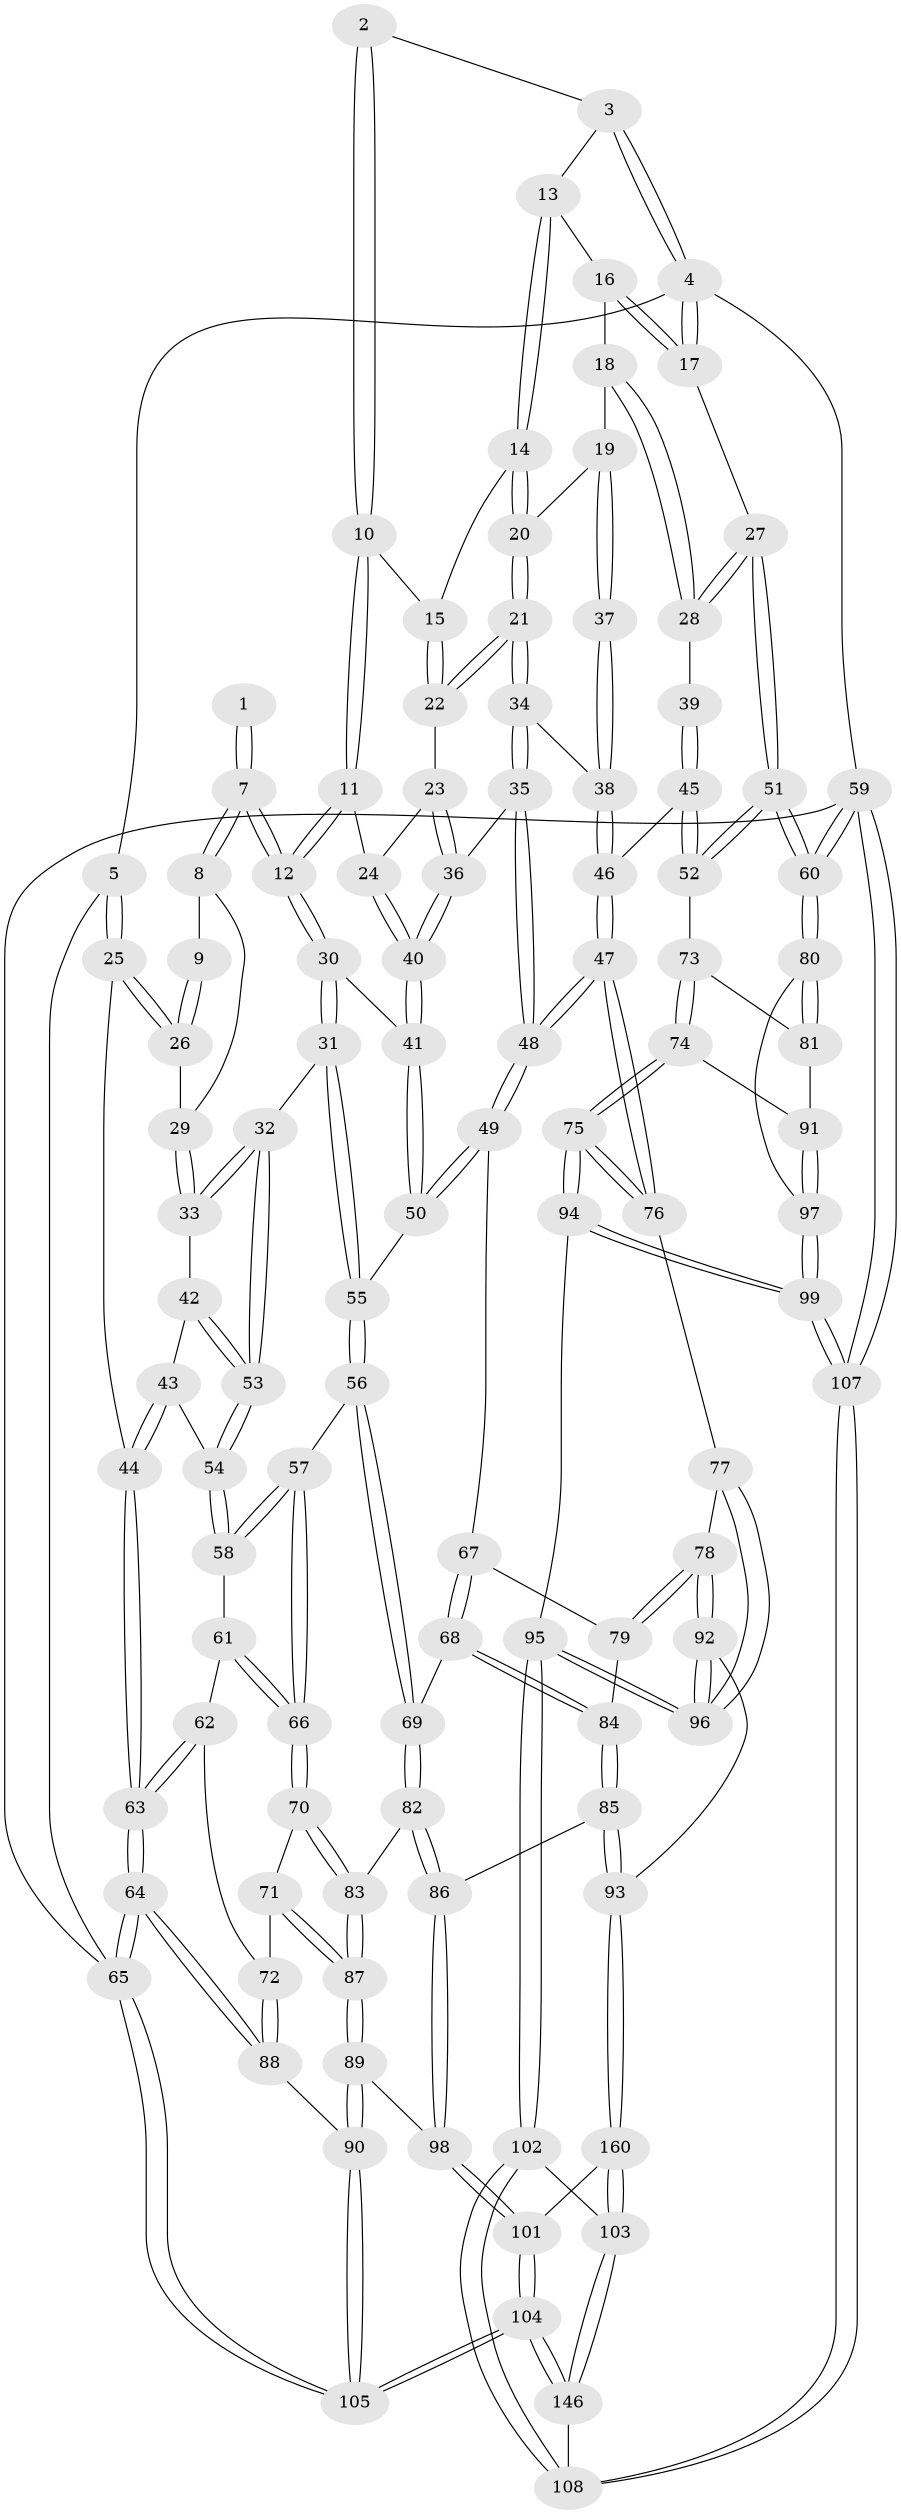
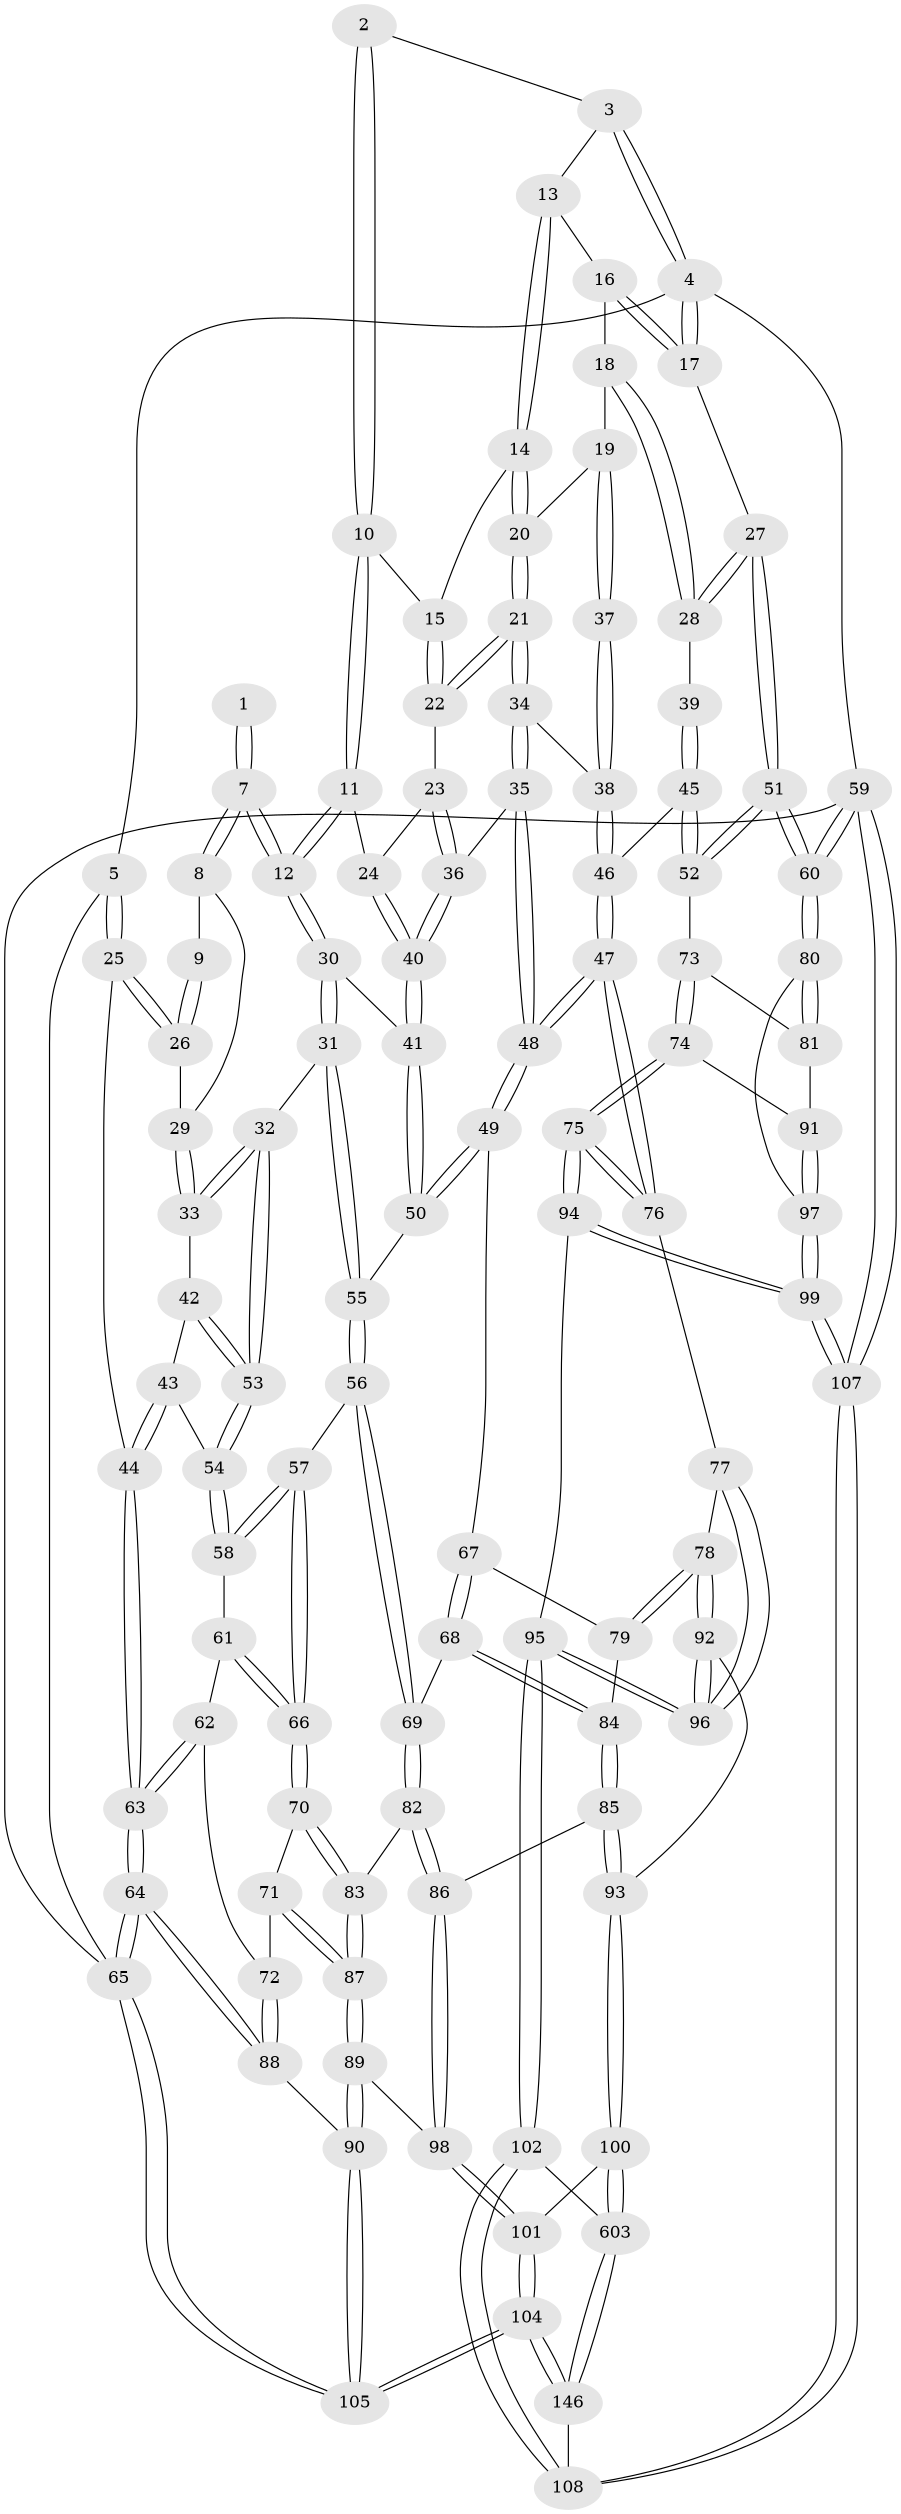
node "160": label "160" -> "100"
node "103": label "103" -> "603"
